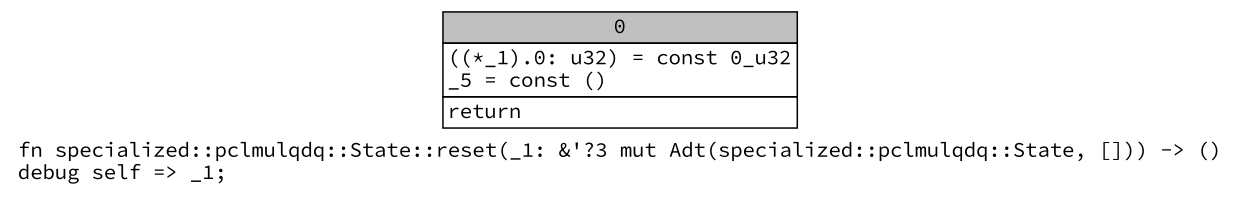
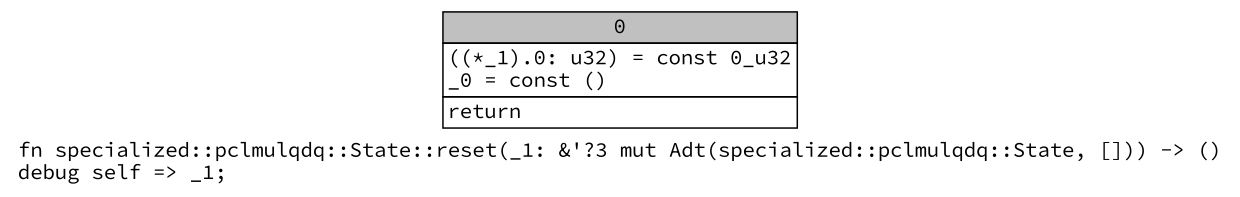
node "0": text "_5 = const ()" -> "_0 = const ()"
